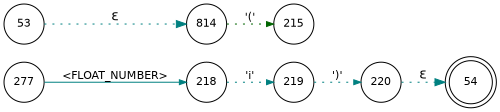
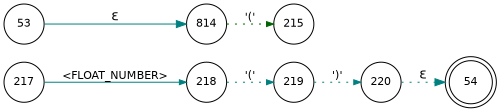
edge "53" -> "814": style dotted -> solid
edge "218" -> "219": label "'i'" -> "'('"
node "277": label "277" -> "217"
